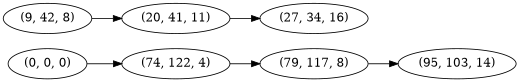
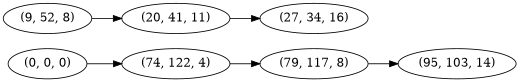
node "(9, 42, 8)": label "(9, 42, 8)" -> "(9, 52, 8)"
